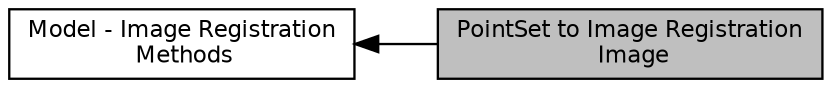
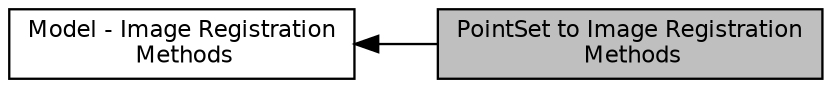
node "PointSet to Image Registration Image": label "PointSet to Image Registration Image" -> "PointSet to Image Registration Methods"
